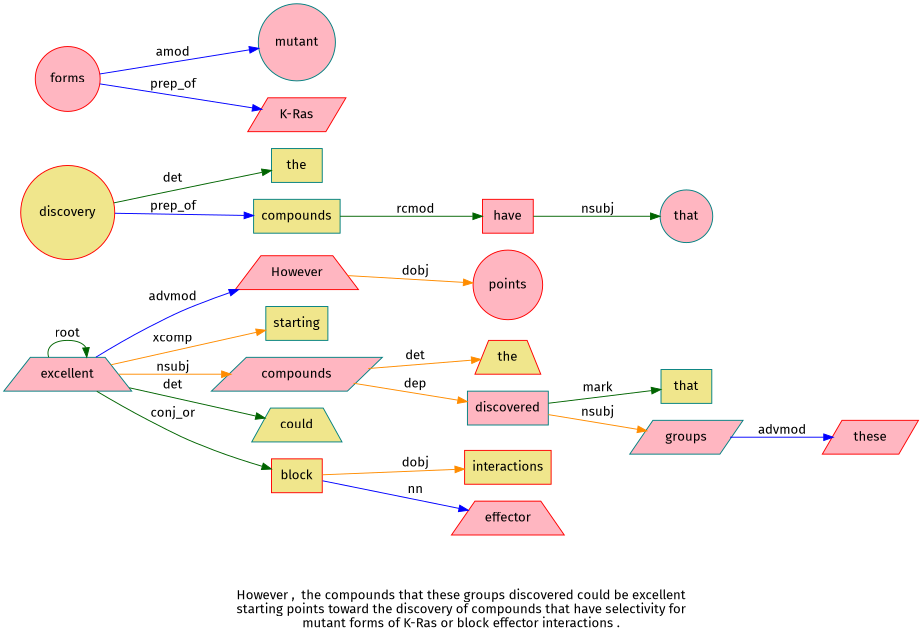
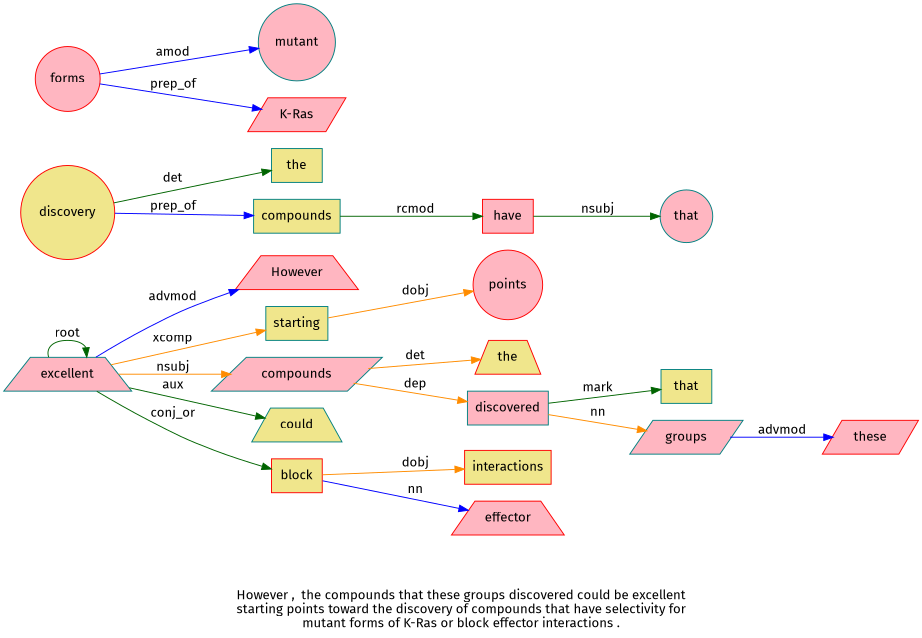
edge "However" -> "points": now "starting" -> "points"
edge "excellent" -> "could": label "det" -> "aux"
edge "discovered" -> "groups": label "nsubj" -> "nn"
